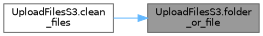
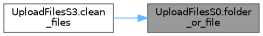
node "UploadFilesS3.folder _or_file": label "UploadFilesS3.folder _or_file" -> "UploadFilesS0.folder _or_file"
